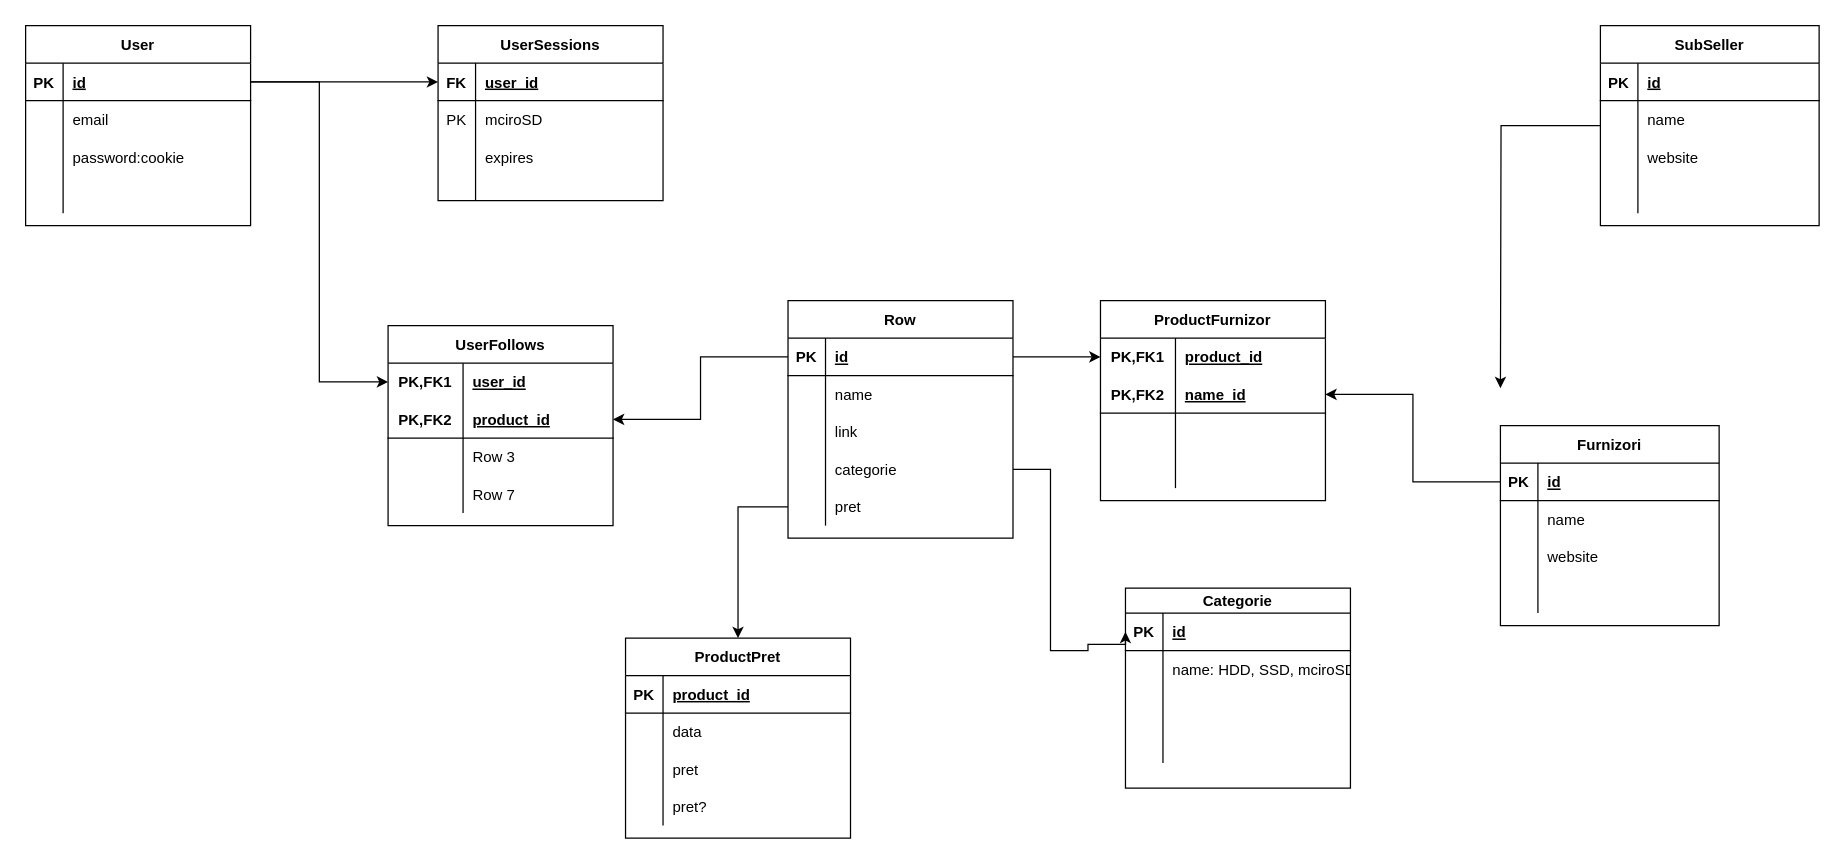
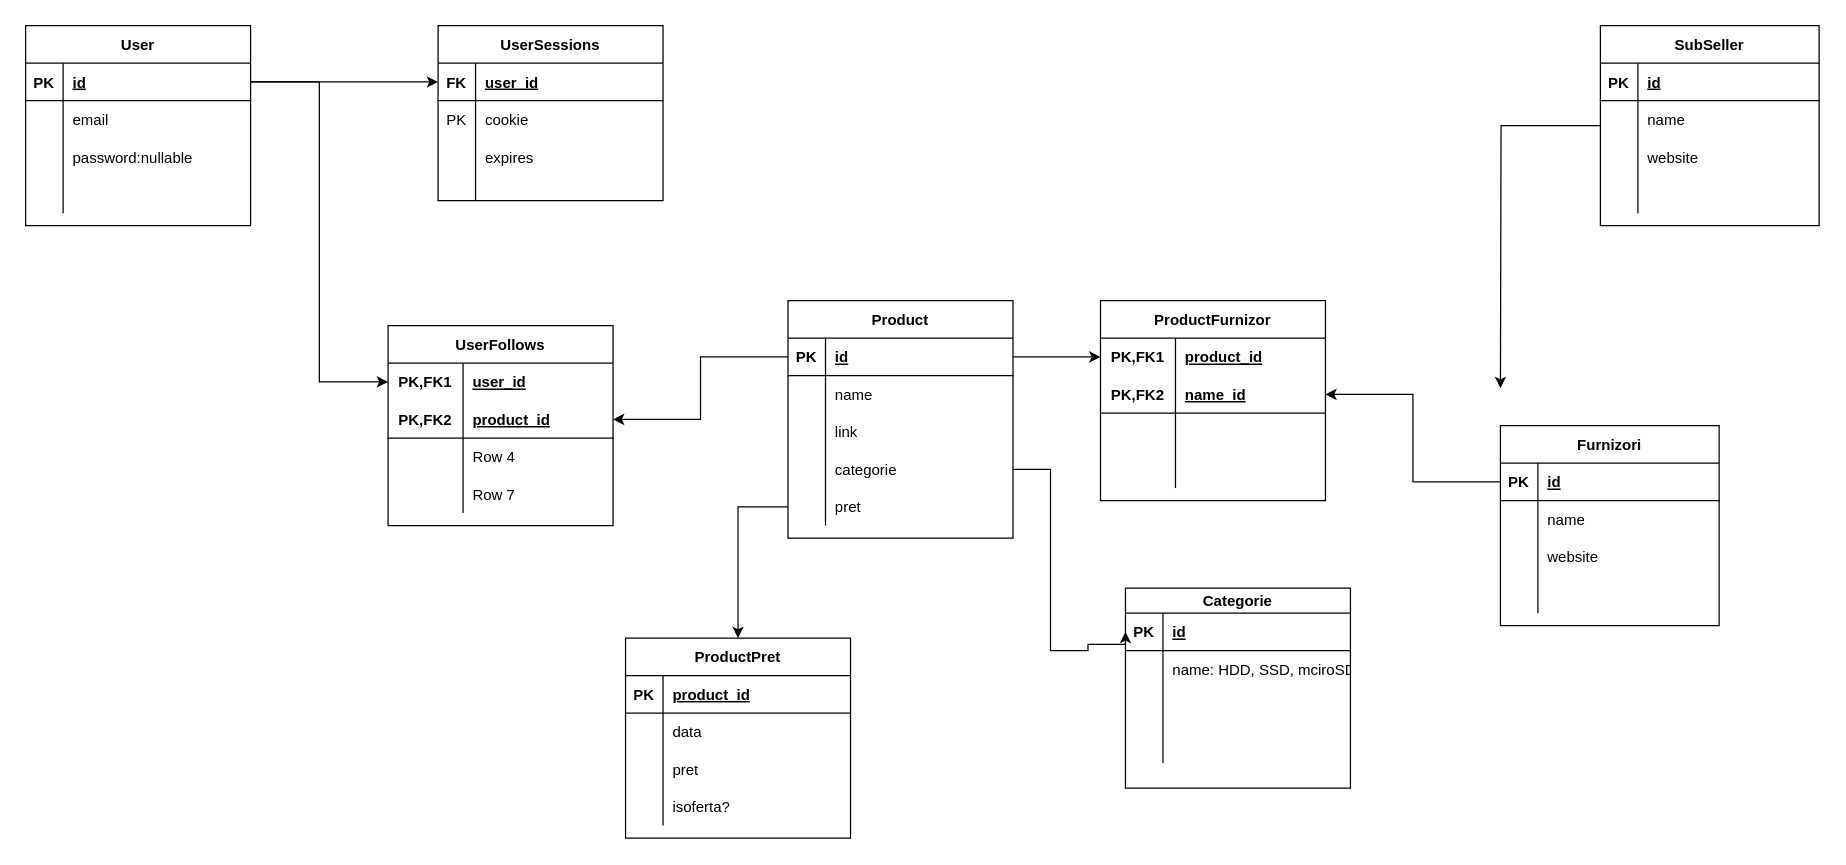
node "mciroSD": label "mciroSD" -> "cookie"
node "password:cookie": label "password:cookie" -> "password:nullable"
node "Row": label "Row" -> "Product"
node "Row 3": label "Row 3" -> "Row 4"
node "pret?": label "pret?" -> "isoferta?"
